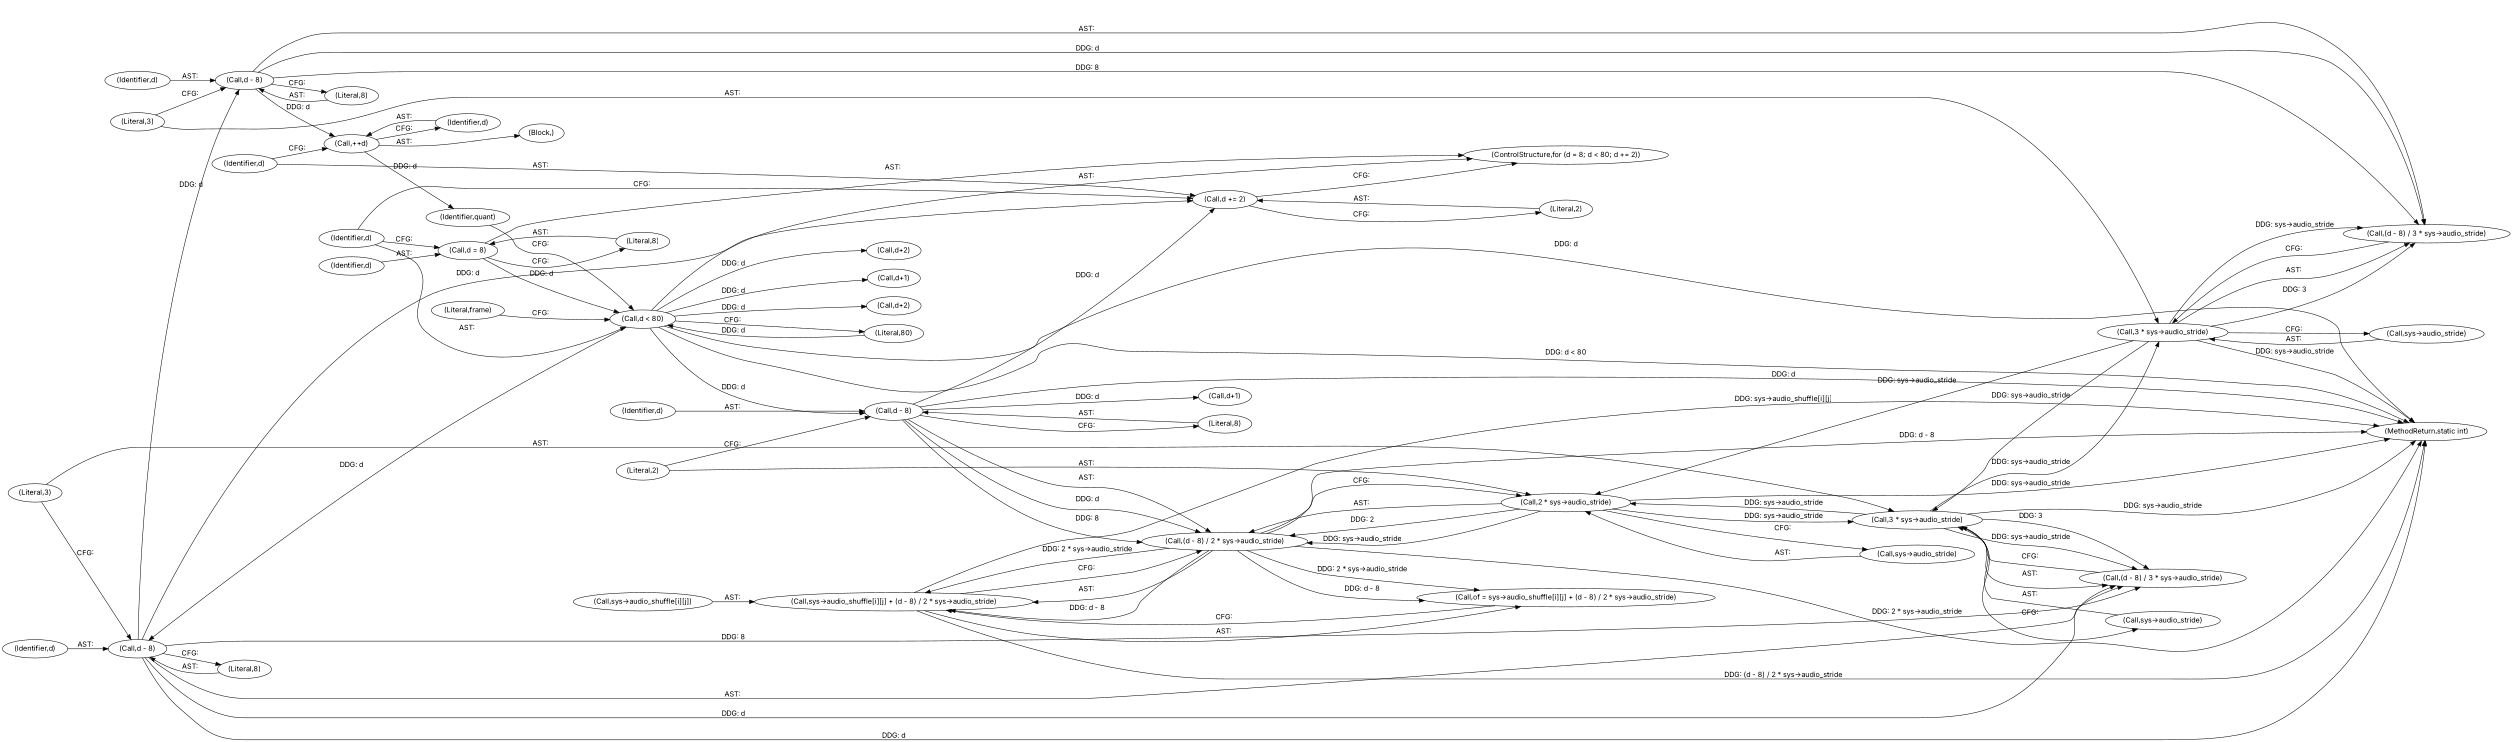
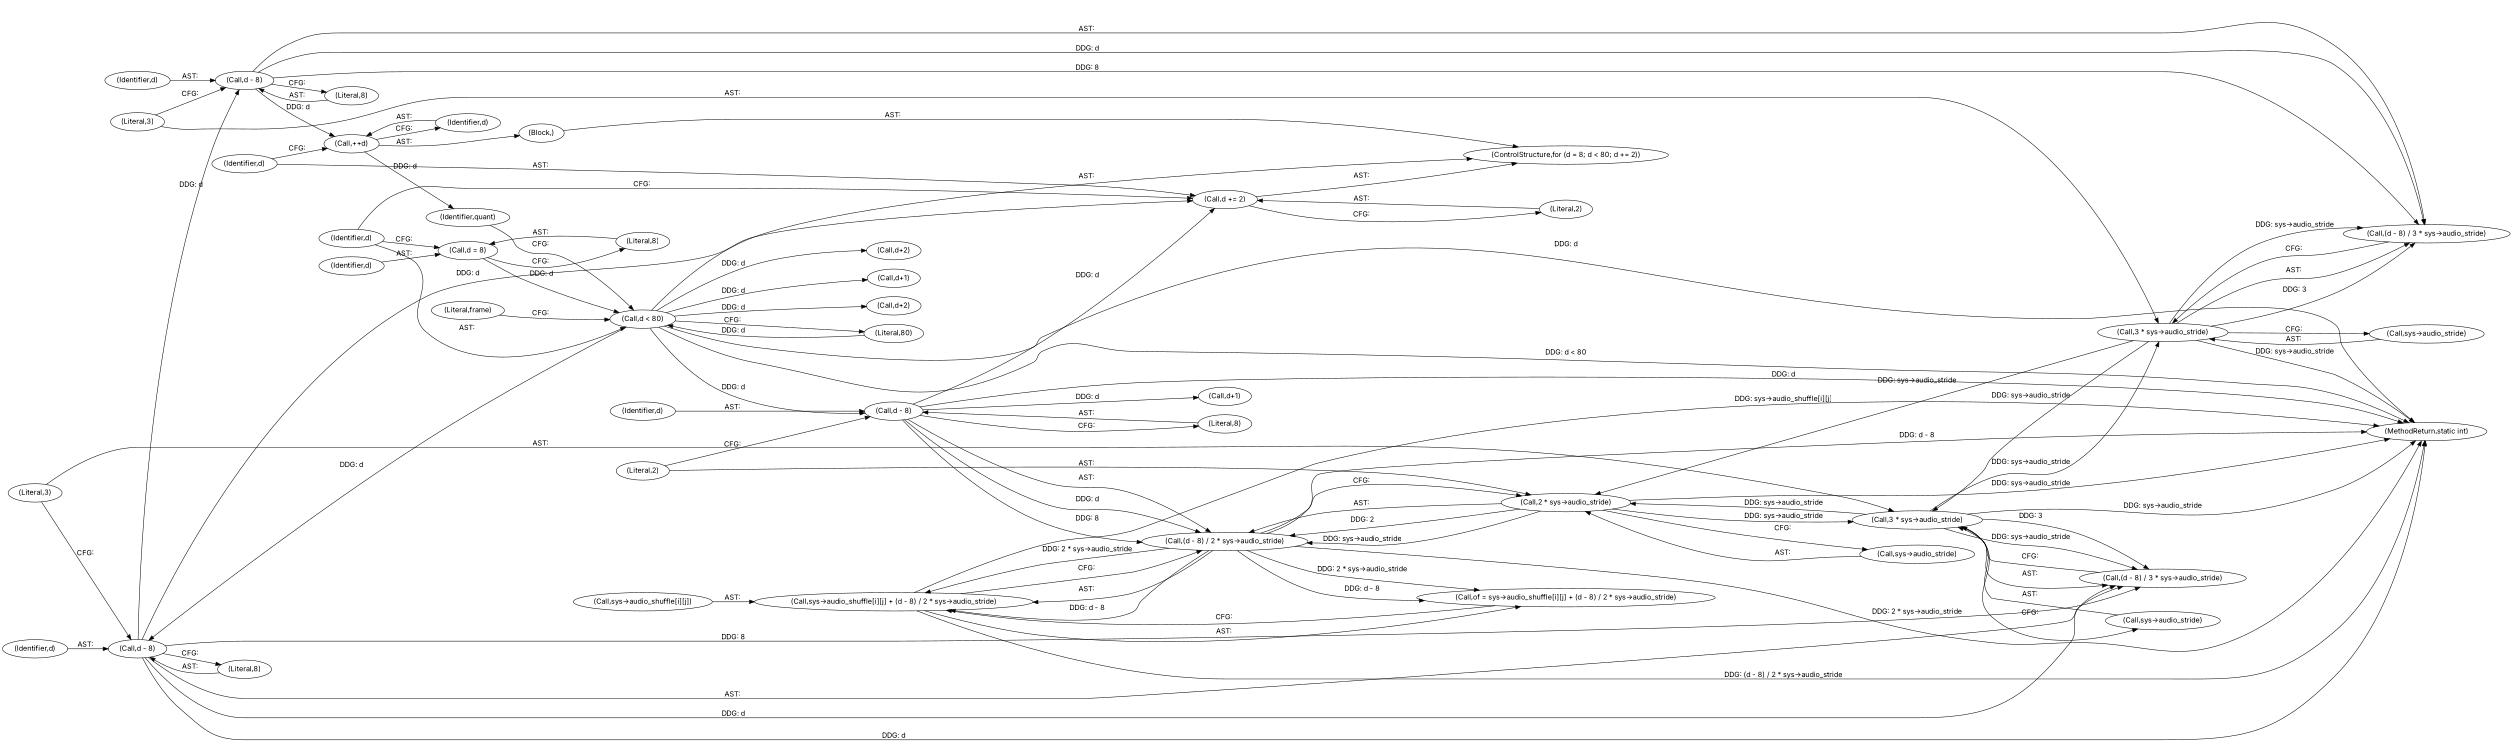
edge "(Call,d += 2)" -> "(ControlStructure,for (d = 8; d < 80; d += 2))": label "CFG: " -> "AST: "
edge "(Call,d = 8)" -> "(ControlStructure,for (d = 8; d < 80; d += 2))": now "(Block,)" -> "(ControlStructure,for (d = 8; d < 80; d += 2))"
